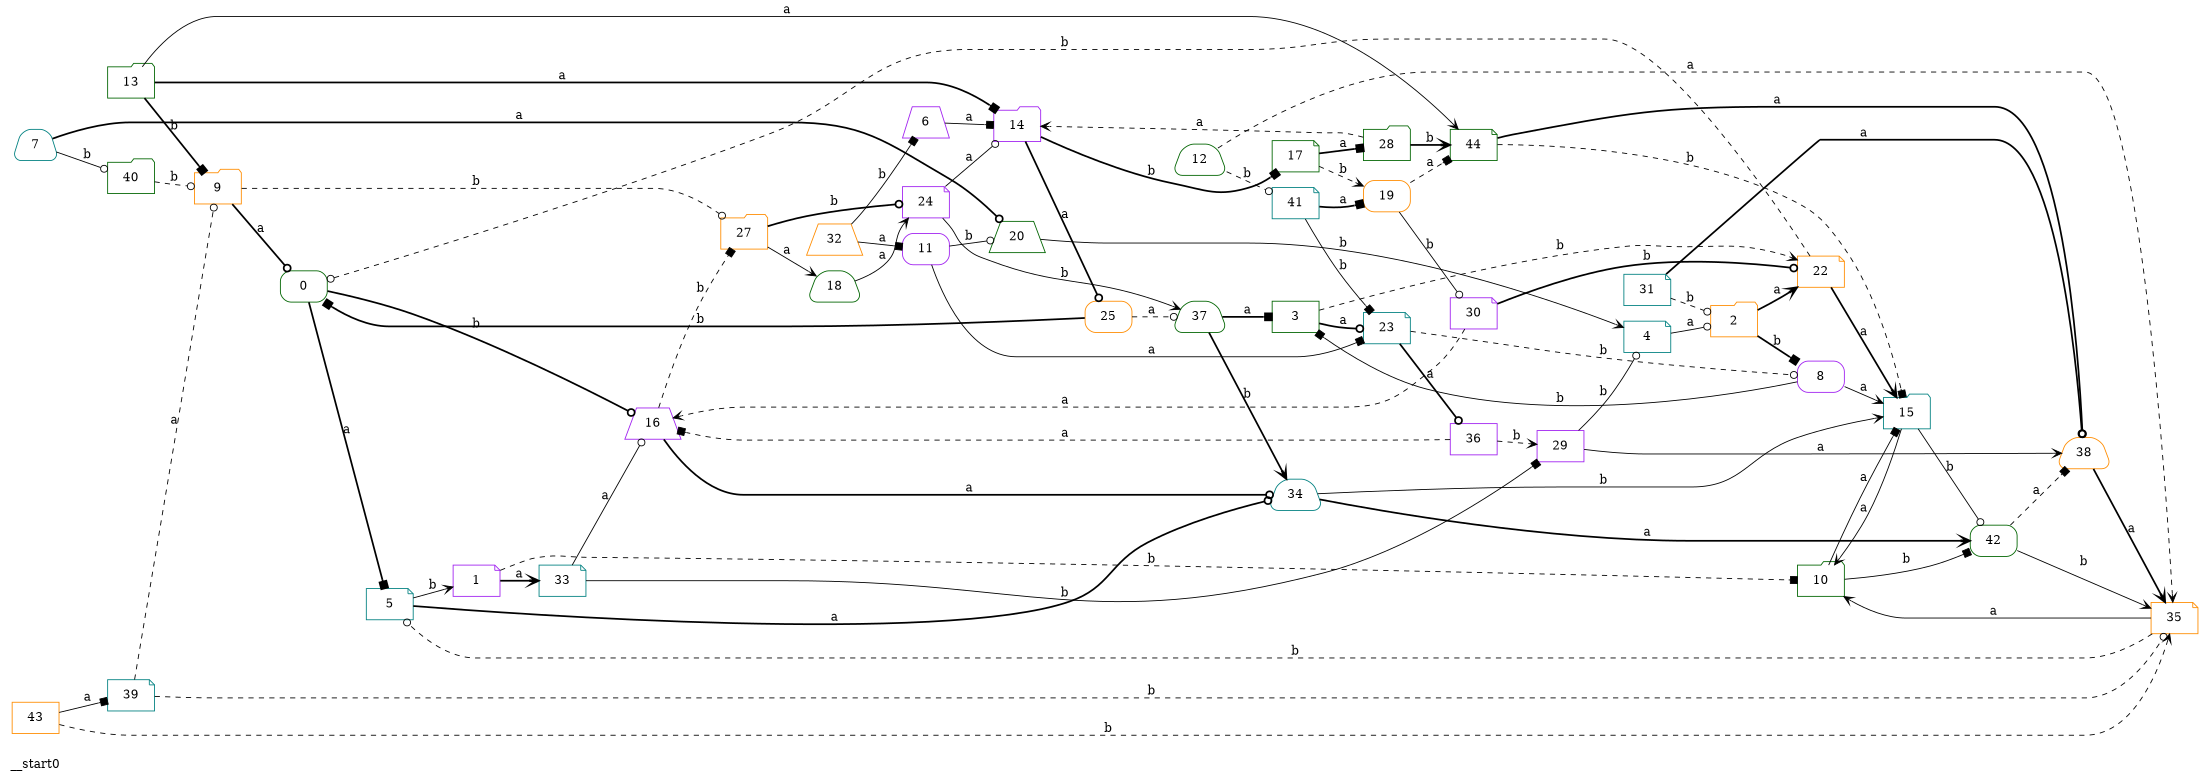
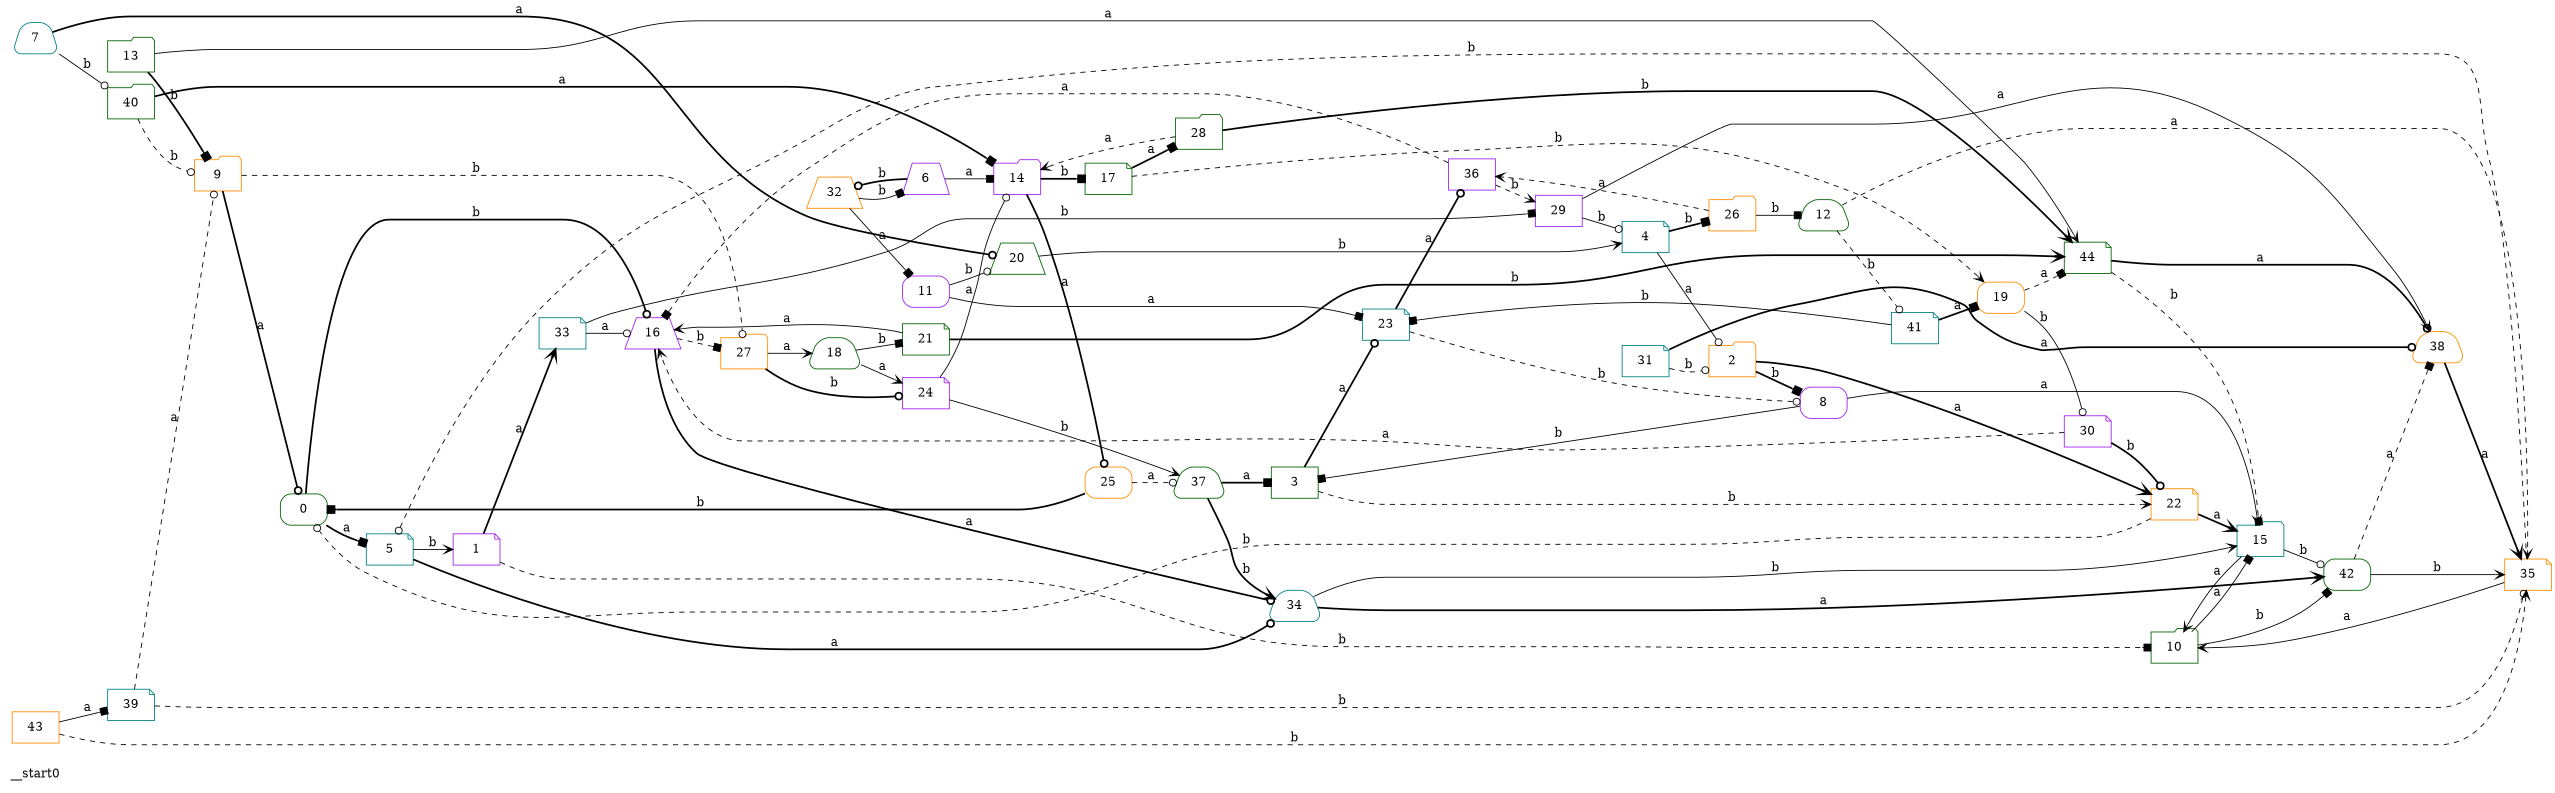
edge "13" -> "14": now "40" -> "14"
edge "6" -> "32": added, label "b"
node "26": added
node "21": added
